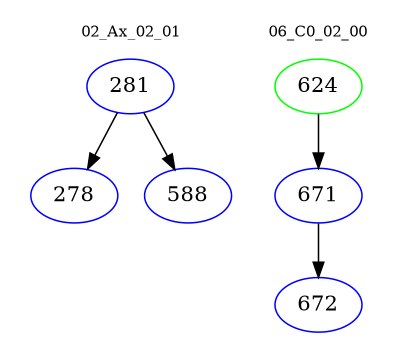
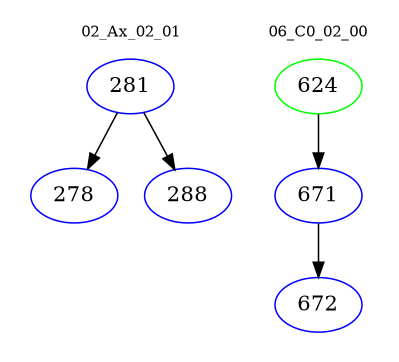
node "588": label "588" -> "288"
